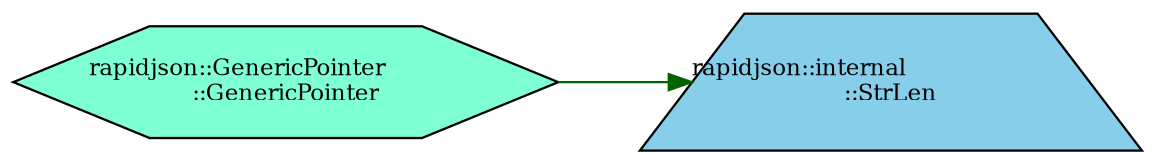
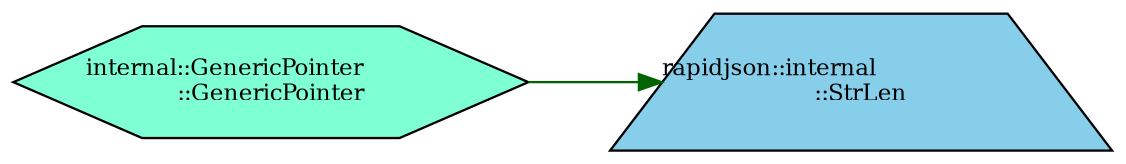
node "rapidjson::GenericPointer ::GenericPointer": label "rapidjson::GenericPointer ::GenericPointer" -> "internal::GenericPointer ::GenericPointer"
